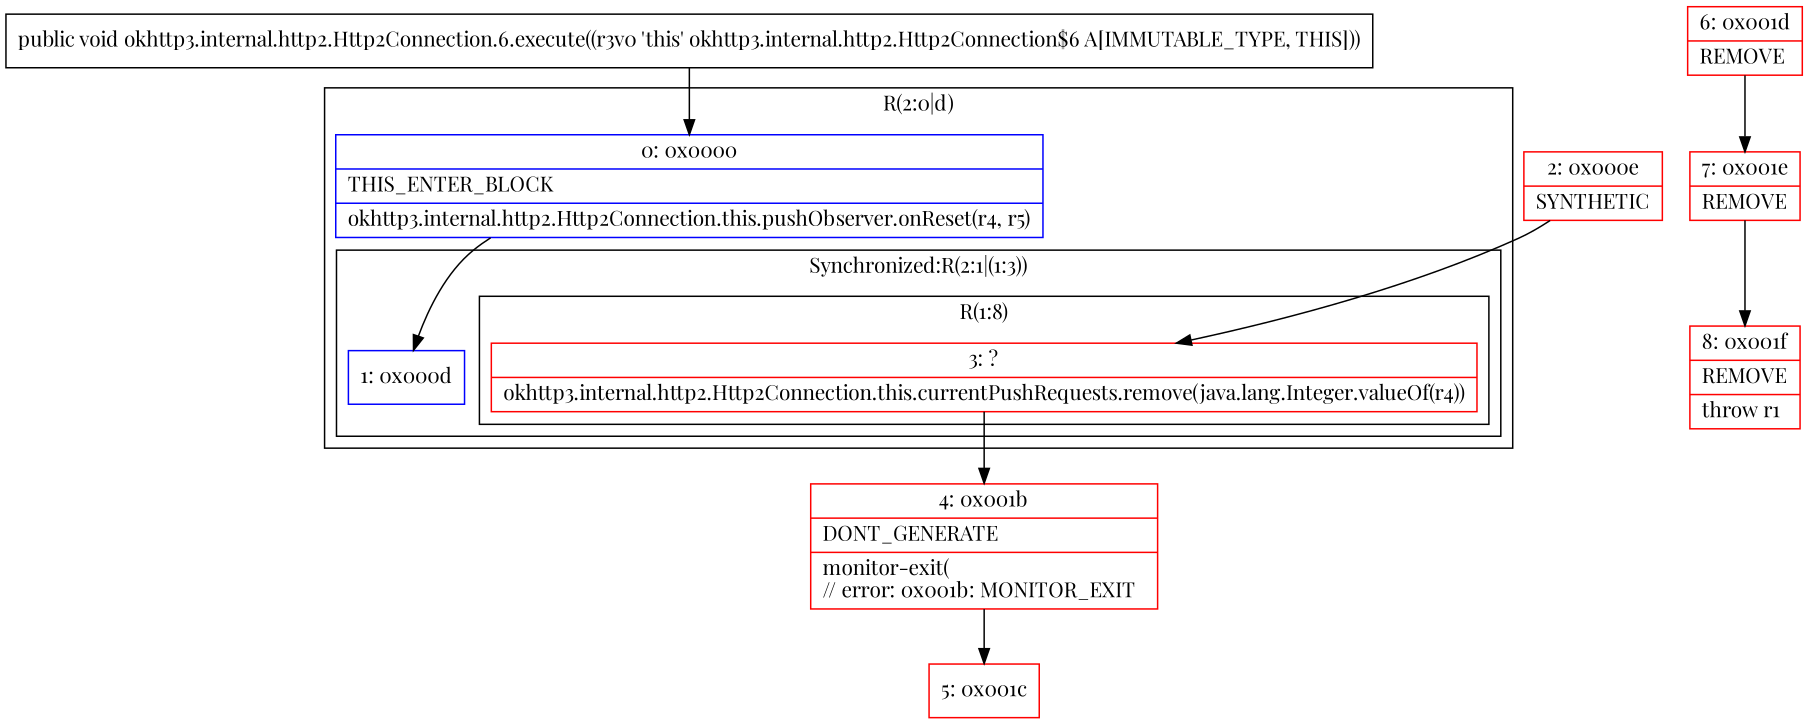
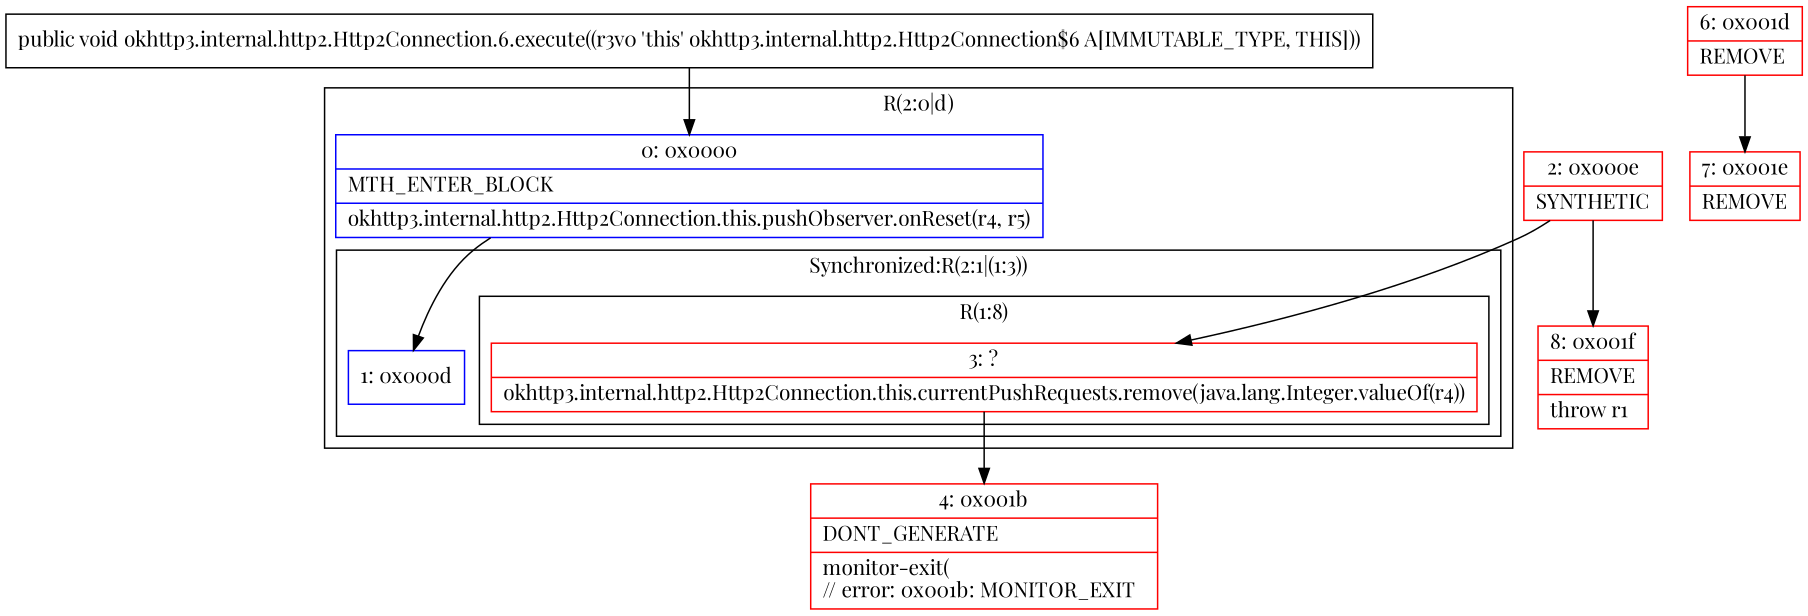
node "0: 0x0000": text "THIS_ENTER_BLOCK" -> "MTH_ENTER_BLOCK"
edge "7: 0x001e" -> "8: 0x001f": now "2: 0x000e" -> "8: 0x001f"
node "5: 0x001c": removed
